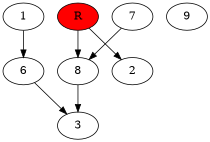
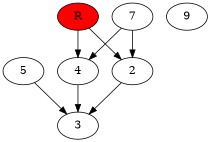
node "1": removed
edge "7" -> "2": added
node "6": label "6" -> "5"
node "8": label "8" -> "4"
edge "2" -> "3": added
